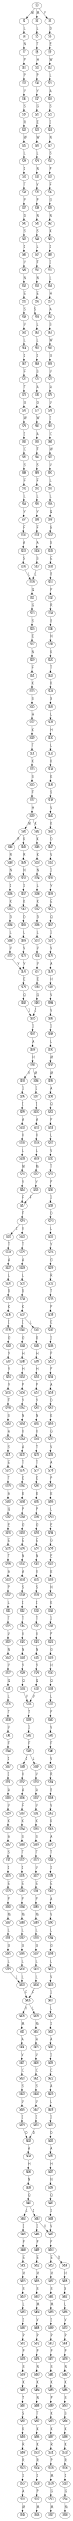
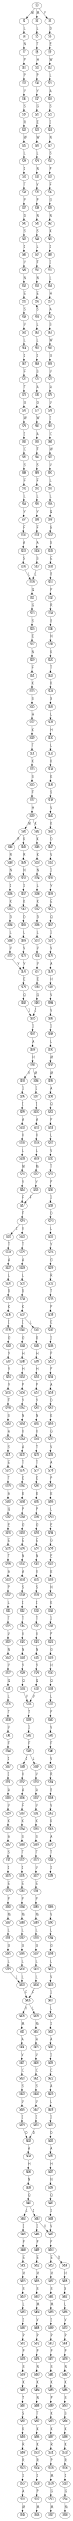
edge "S56" -> "S59": reversed
node "S382": removed
